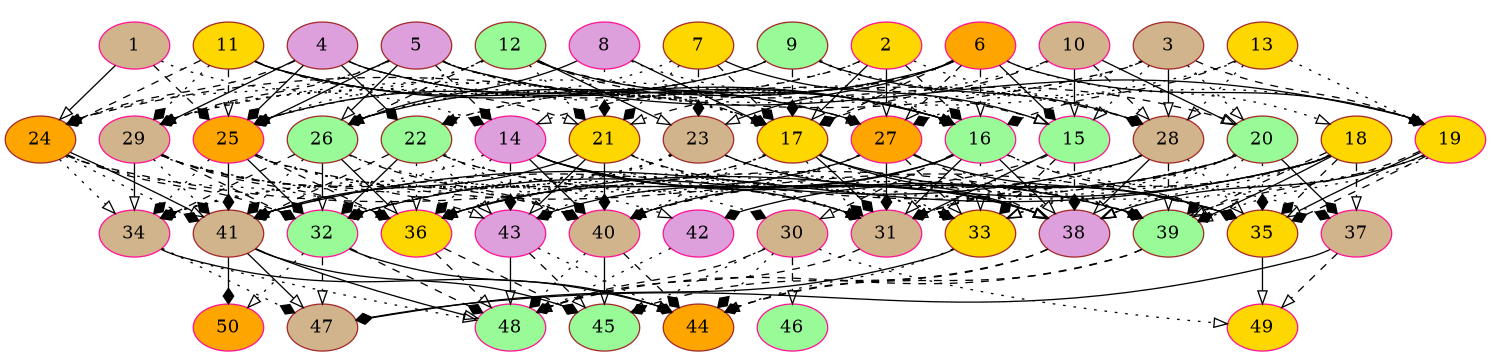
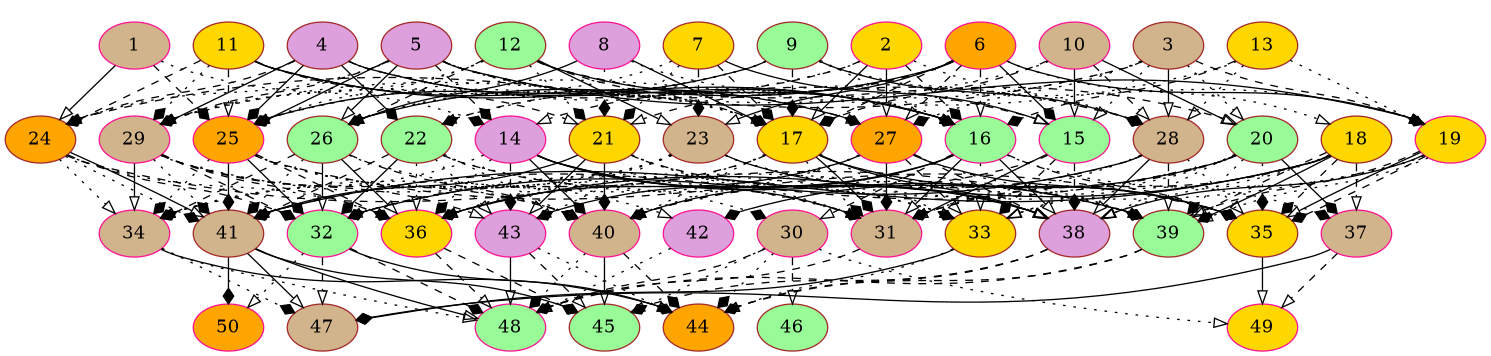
node "46": color deeppink -> brown
